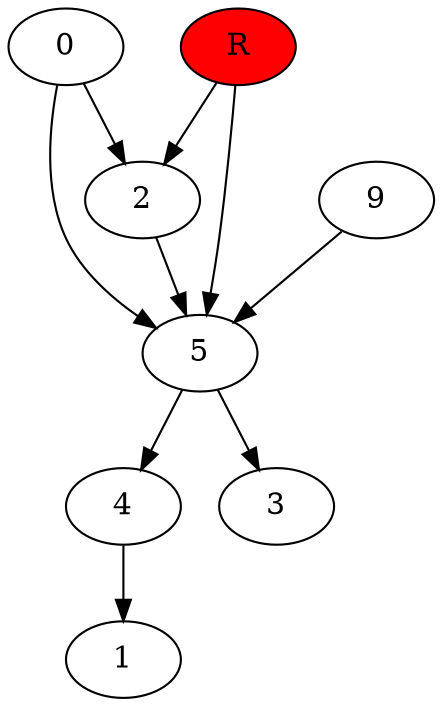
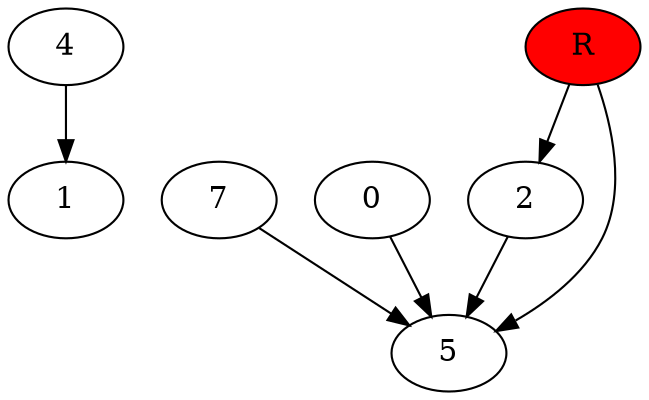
edge "0" -> "2": removed
node "9": label "9" -> "7"
edge "5" -> "4": removed
node "3": removed
